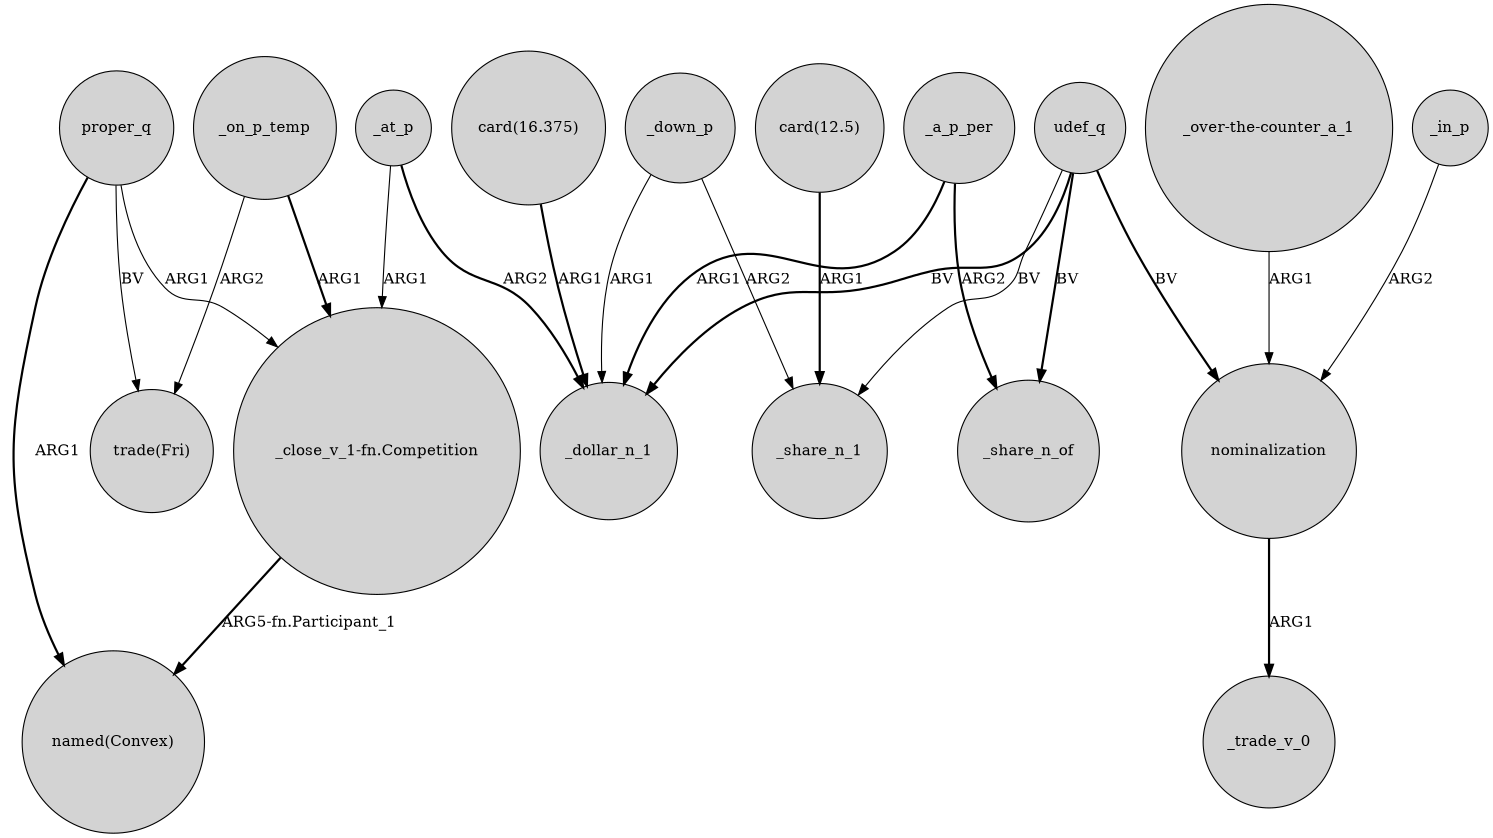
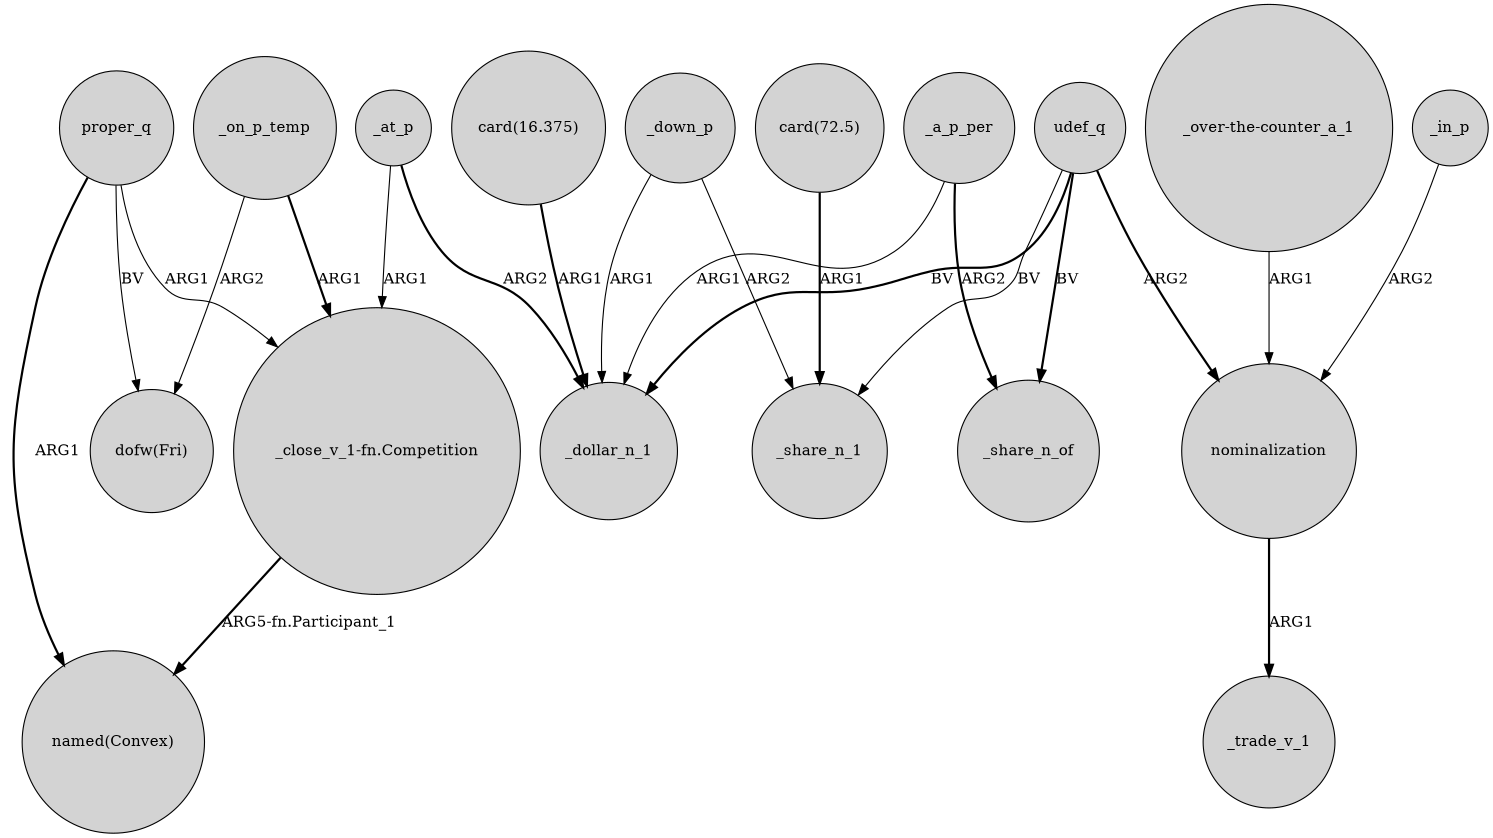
node "card(12.5)": label "card(12.5)" -> "card(72.5)"
edge "_a_p_per" -> "_dollar_n_1": style bold -> solid
edge "udef_q" -> "nominalization": label "BV" -> "ARG2"
node "trade(Fri)": label "trade(Fri)" -> "dofw(Fri)"
node "_trade_v_0": label "_trade_v_0" -> "_trade_v_1"
